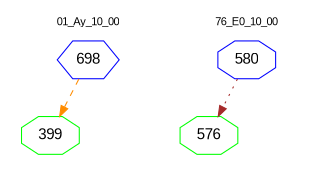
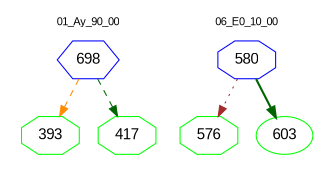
cluster "01_Ay_10_00": label "01_Ay_10_00" -> "01_Ay_90_00"
cluster "76_E0_10_00": label "76_E0_10_00" -> "06_E0_10_00"
node "399": label "399" -> "393"
node "417": added
node "603": added
